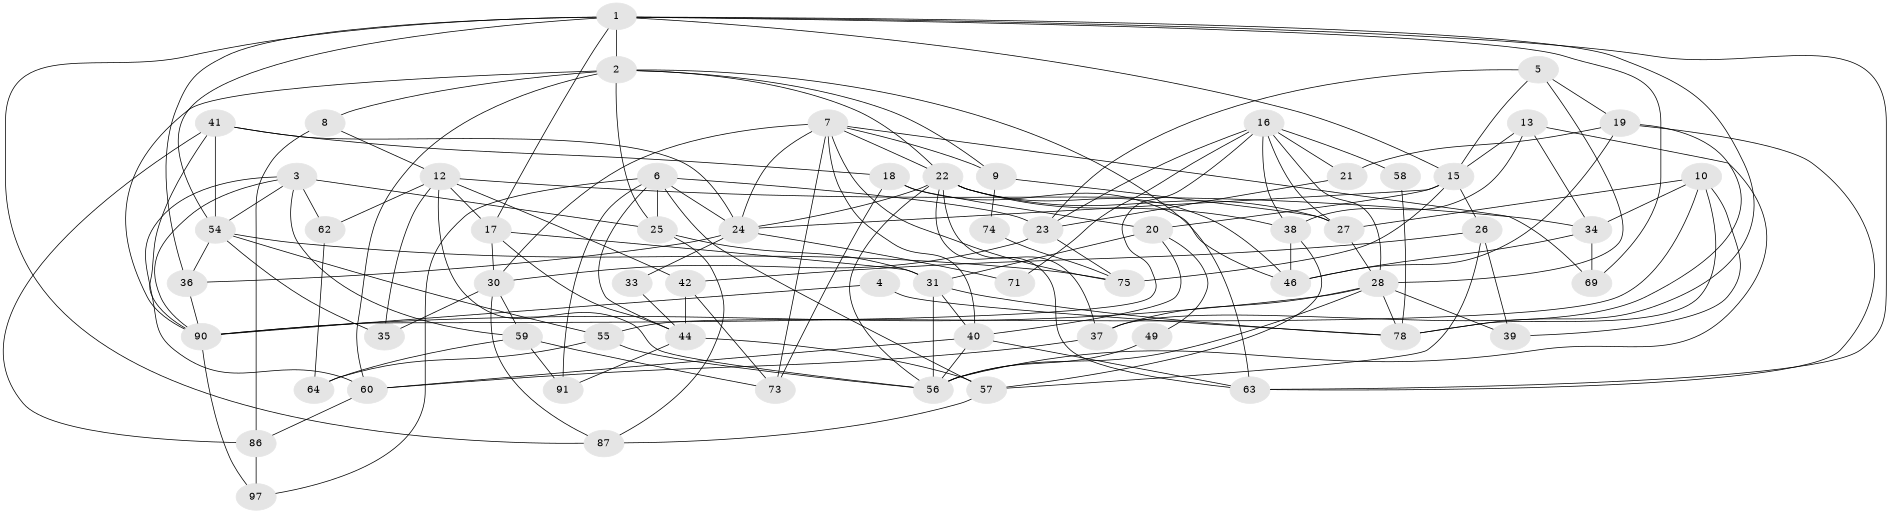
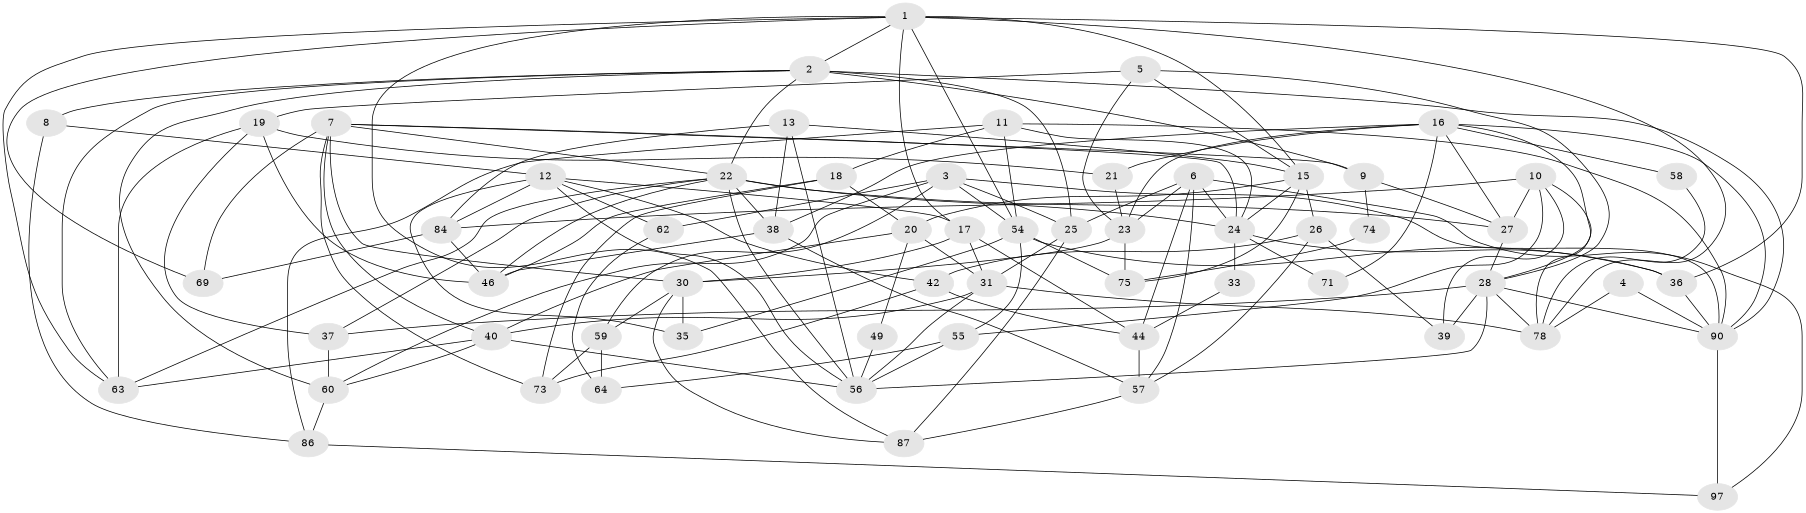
node "41": label "41" -> "11"
node "34": label "34" -> "84"
edge "7" -- "75": removed
node "91": removed
